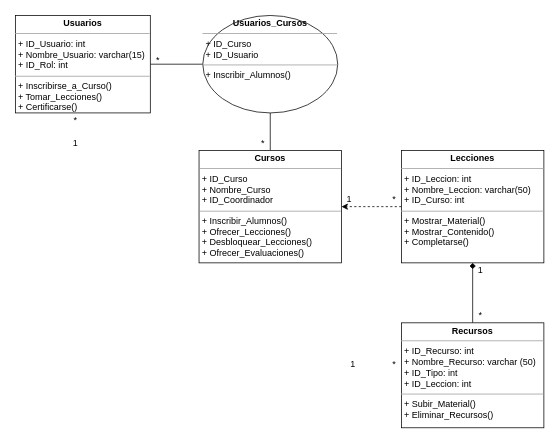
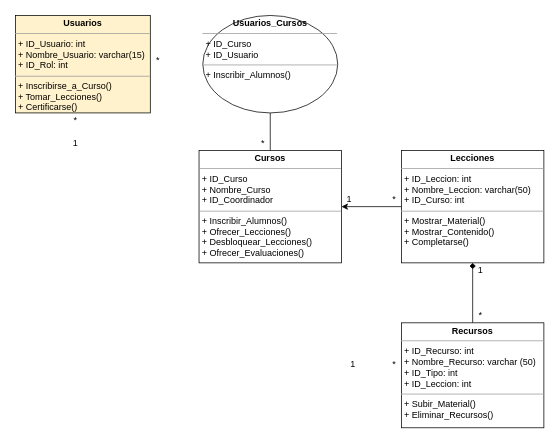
node "Usuarios + ID_Usuario: int + Nombre_Usuario: varchar(15) + ID_Rol: int + Inscribirse_a_Curso() + Tomar_Lecciones() + Certificarse()": fillcolor #ffffff -> #fff2cc
edge "Usuarios + ID_Usuario: int + Nombre_Usuario: varchar(15) + ID_Rol: int + Inscribirse_a_Curso() + Tomar_Lecciones() + Certificarse()" -- "Usuarios_Cursos + ID_Curso + ID_Usuario + Inscribir_Alumnos()": removed
edge "Lecciones + ID_Leccion: int + Nombre_Leccion: varchar(50) + ID_Curso: int + Mostrar_Material() + Mostrar_Contenido() + Completarse()" -> "Cursos + ID_Curso + Nombre_Curso + ID_Coordinador + Inscribir_Alumnos() + Ofrecer_Lecciones() + Desbloquear_Lecciones() + Ofrecer_Evaluaciones()": style dashed -> solid
